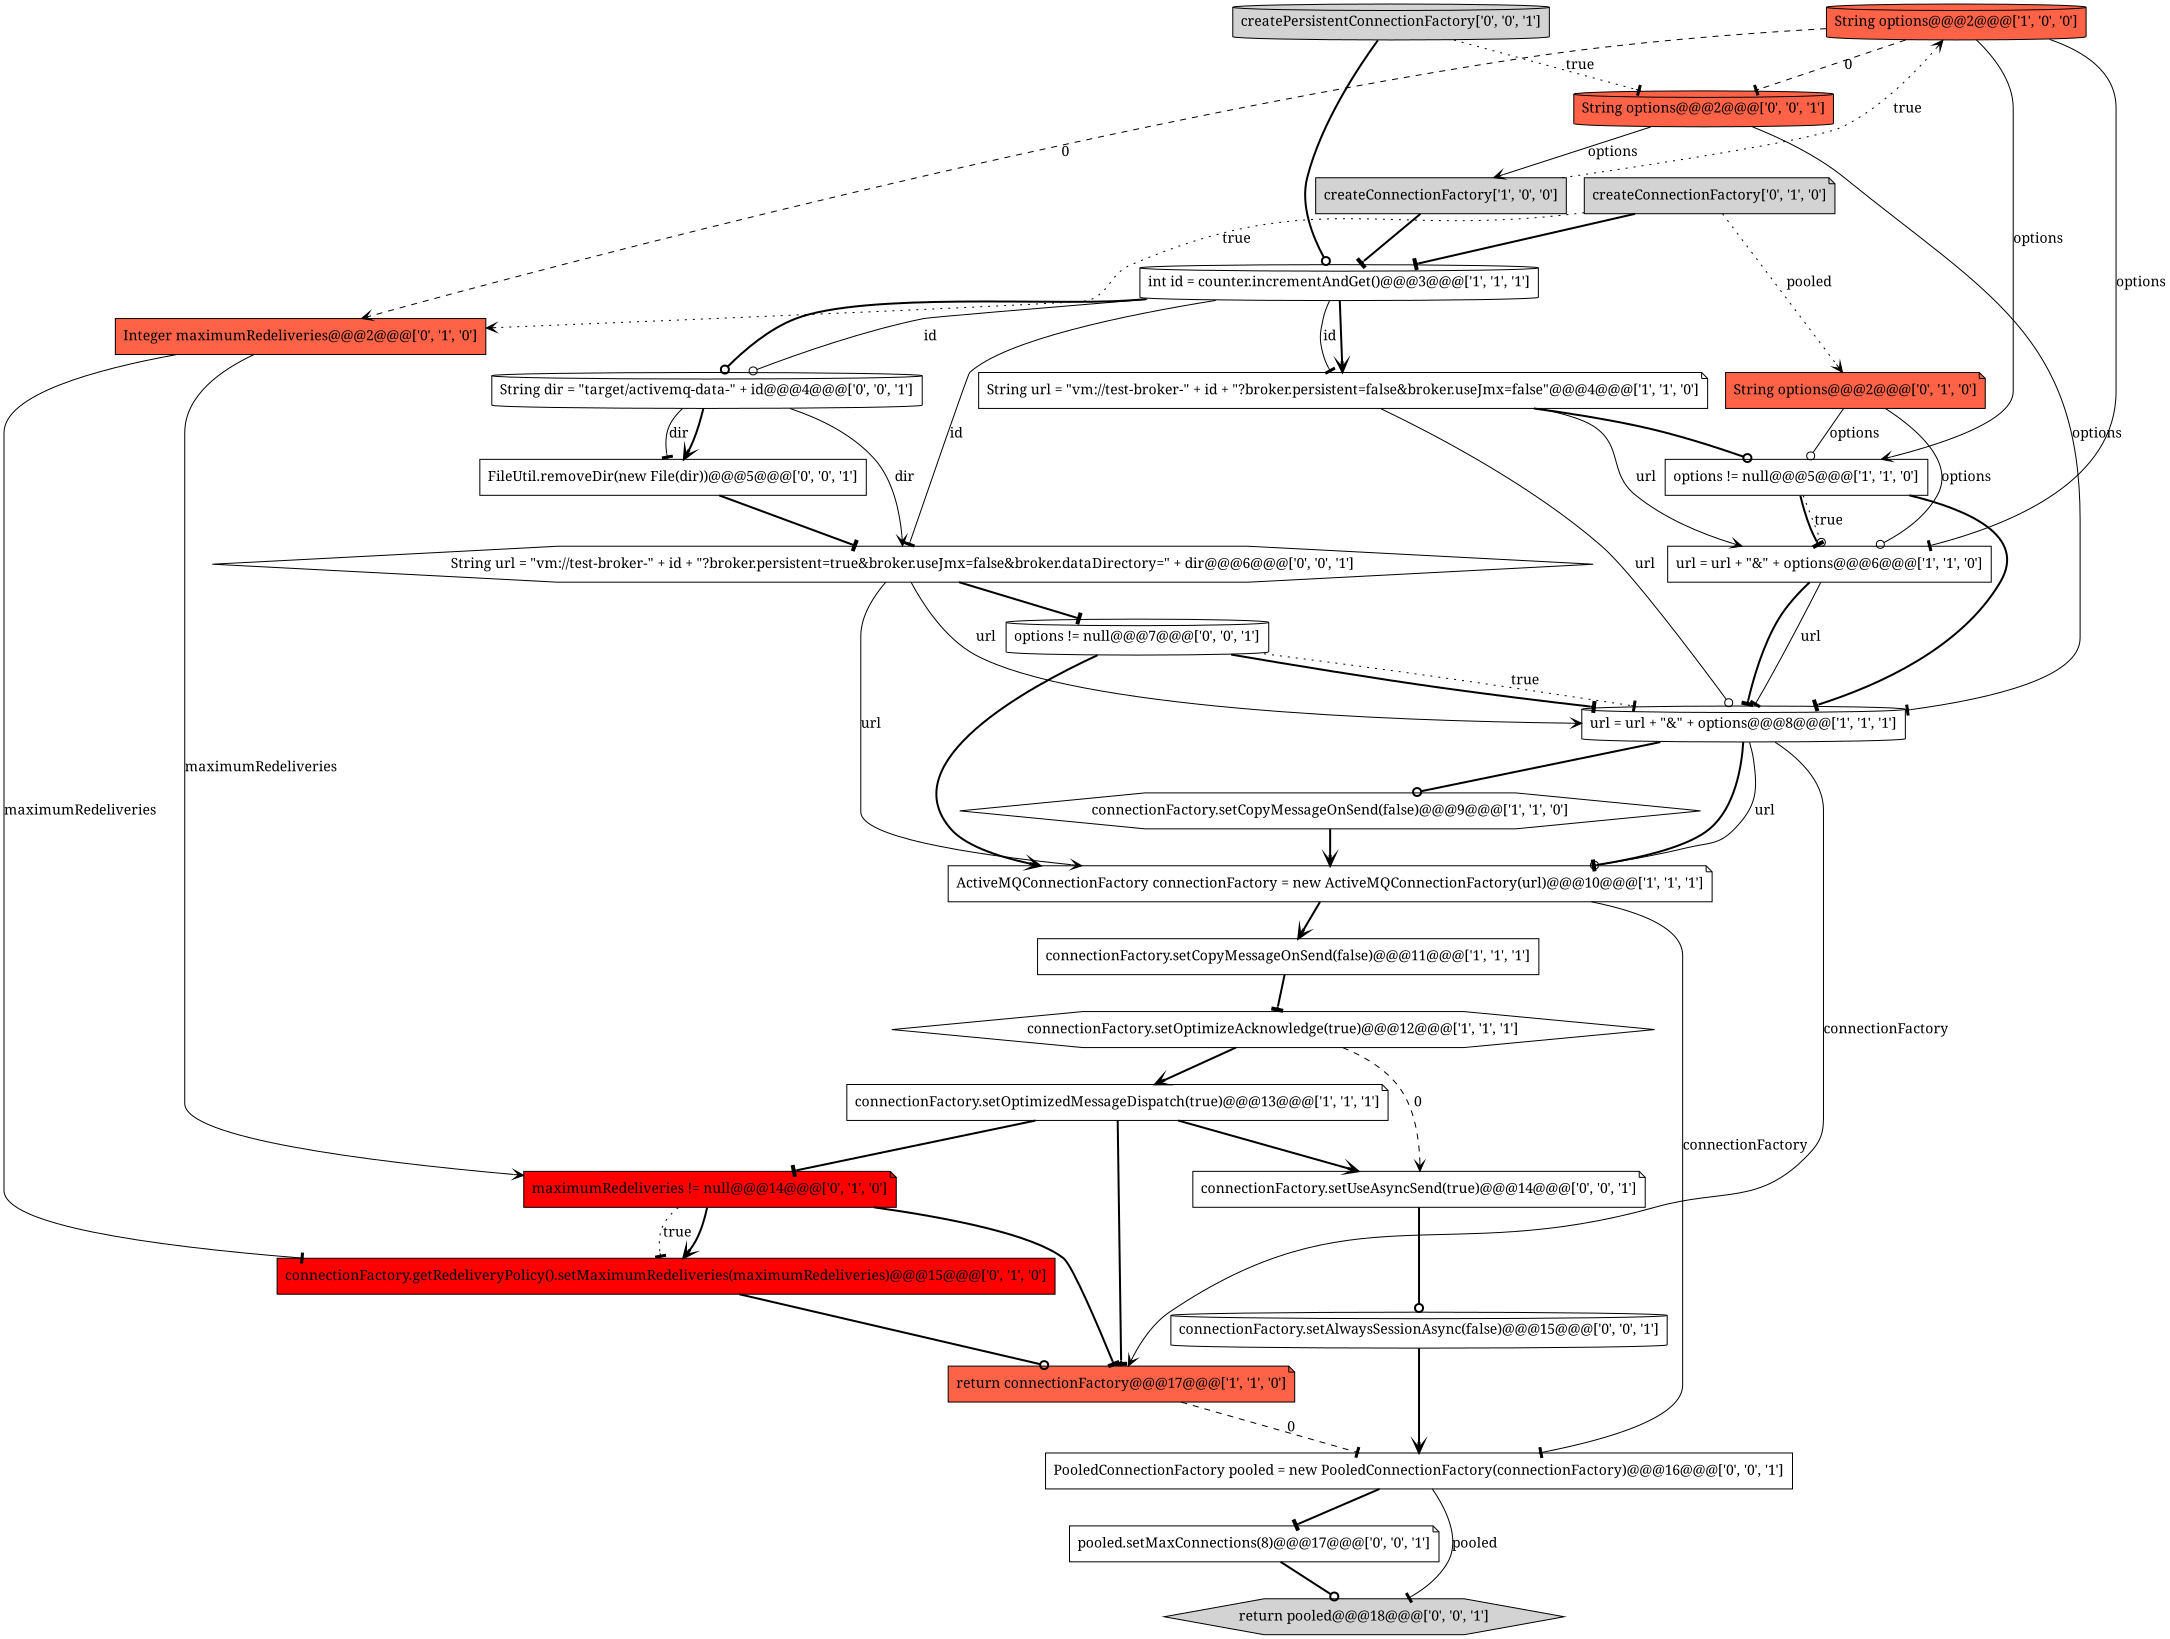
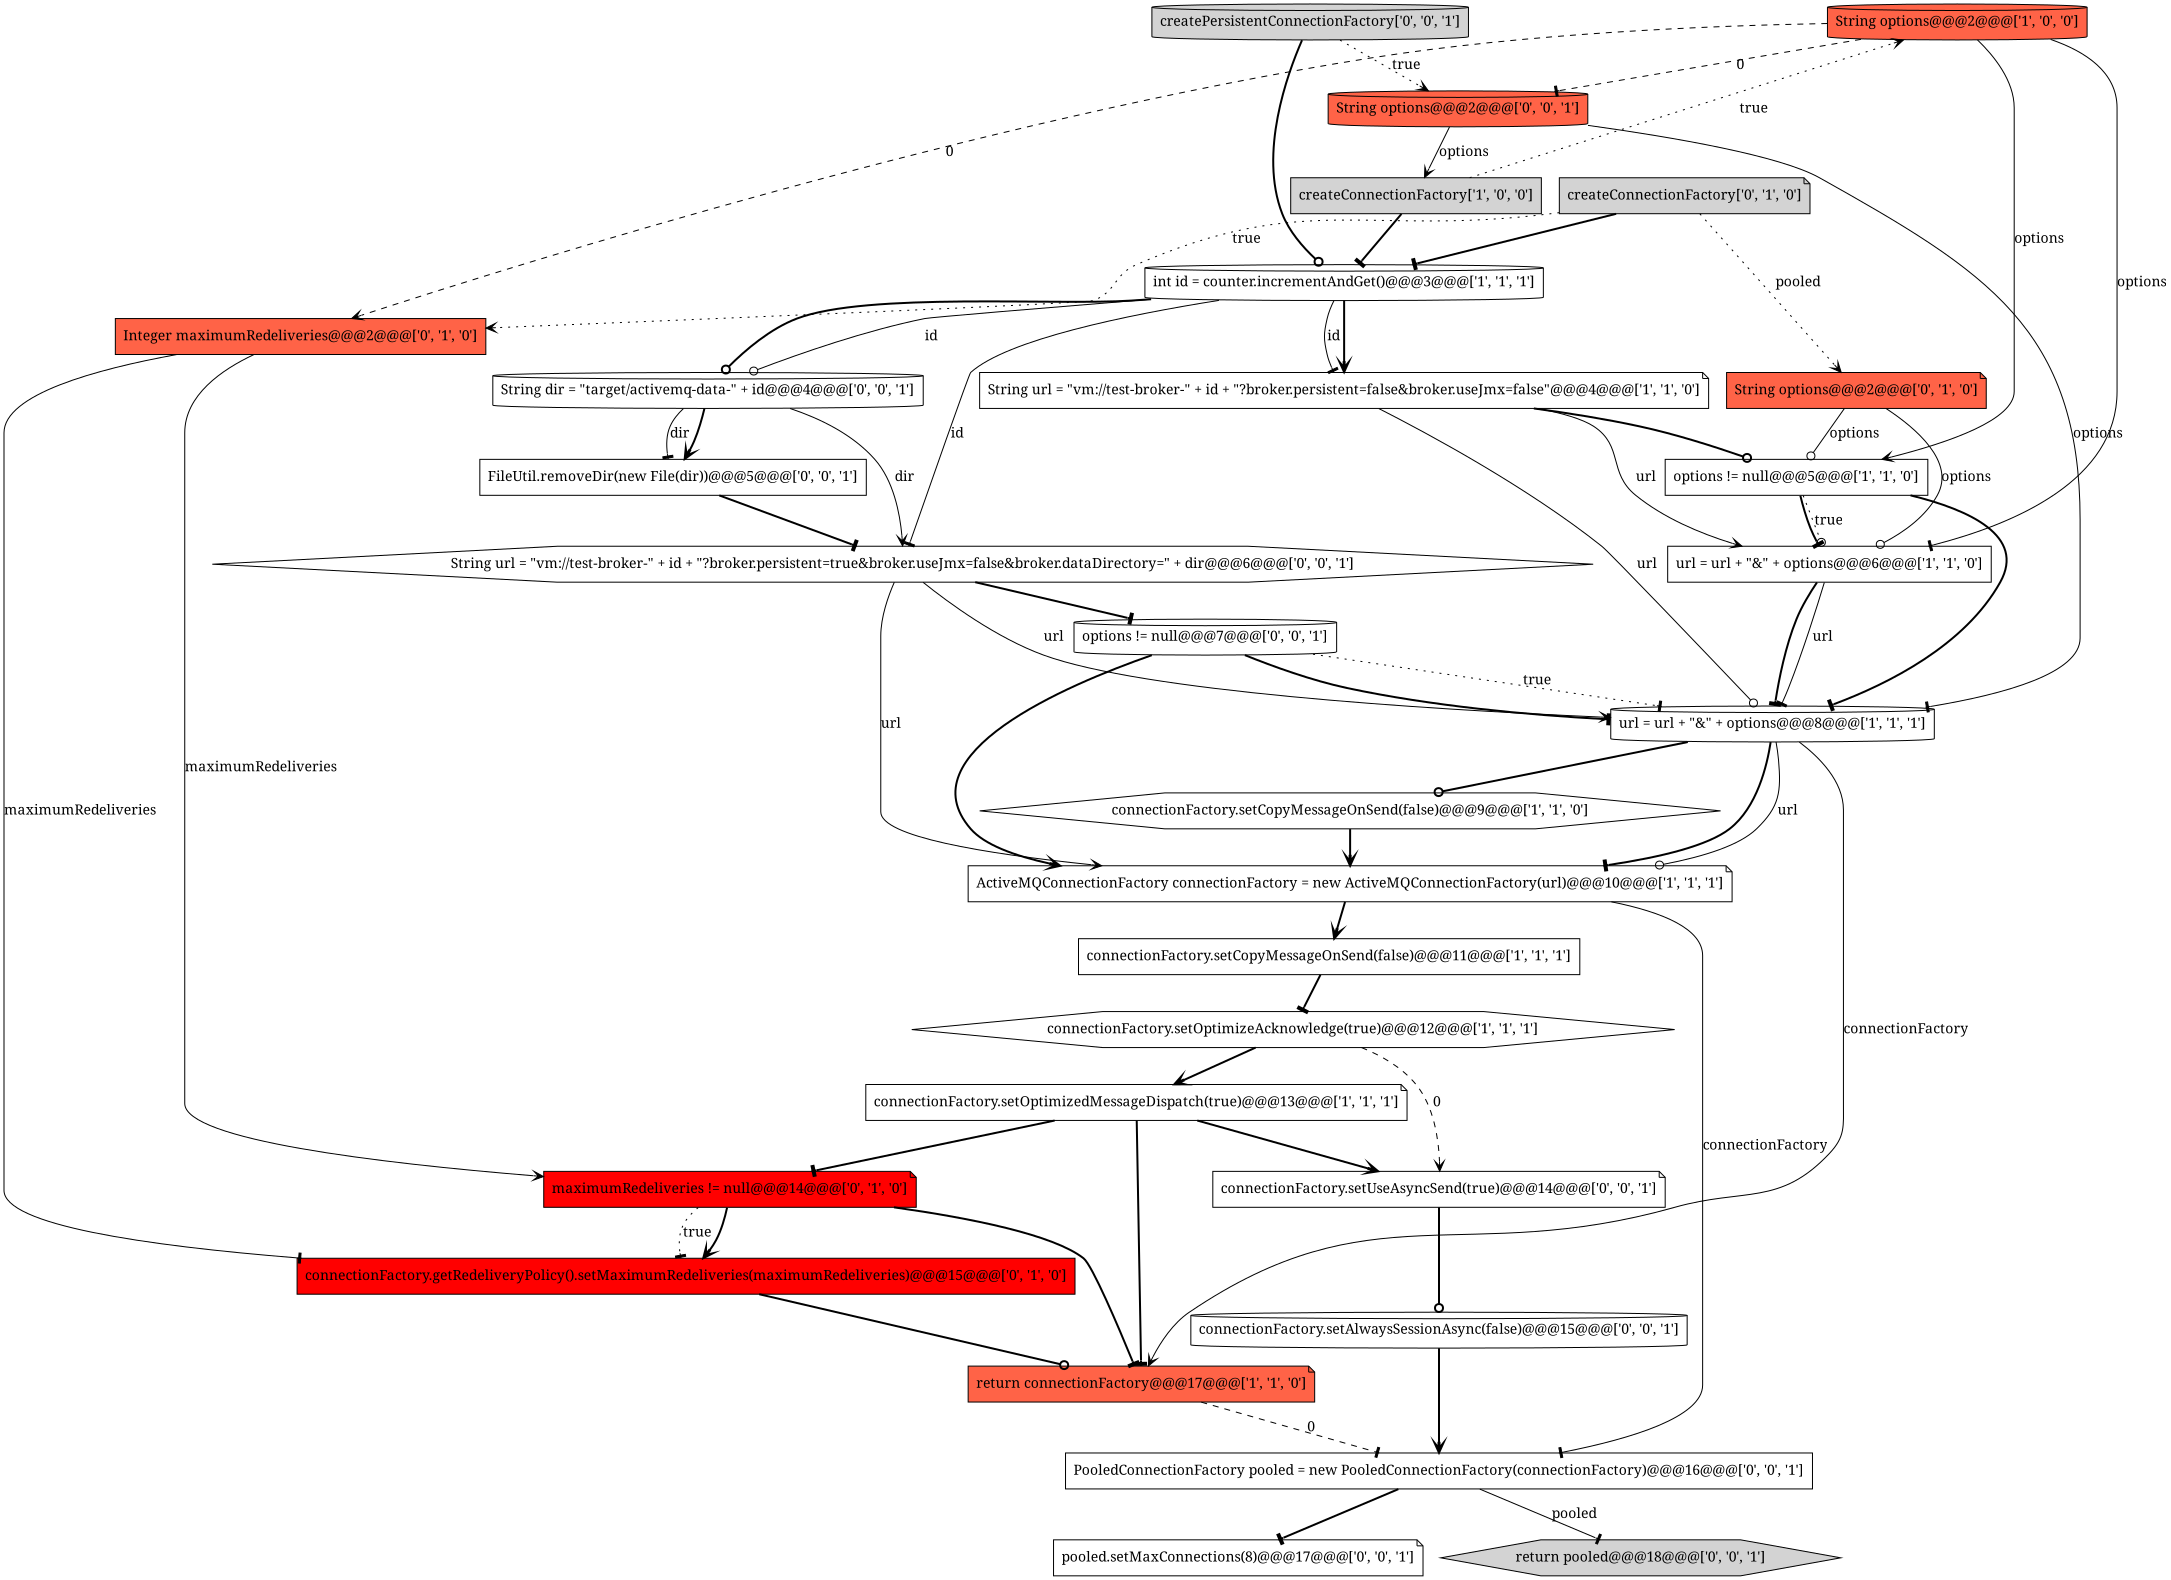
edge "createPersistentConnectionFactory['0', '0', '1']" -> "String options@@@2@@@['0', '0', '1']": arrowhead tee -> vee
edge "pooled.setMaxConnections(8)@@@17@@@['0', '0', '1']" -> "return pooled@@@18@@@['0', '0', '1']": removed
